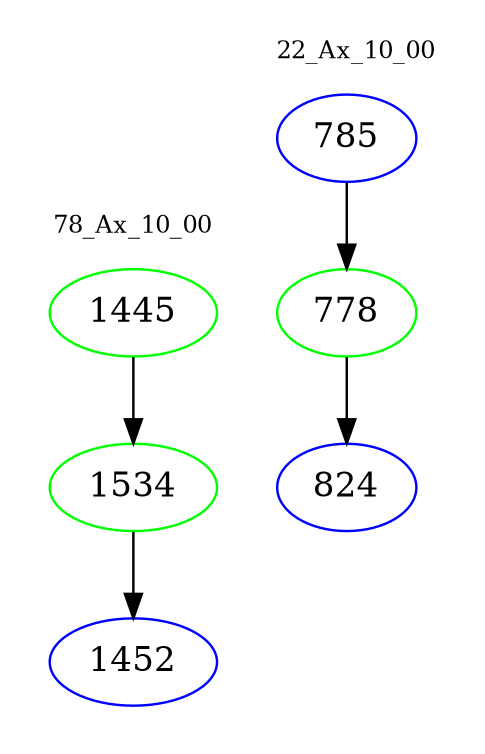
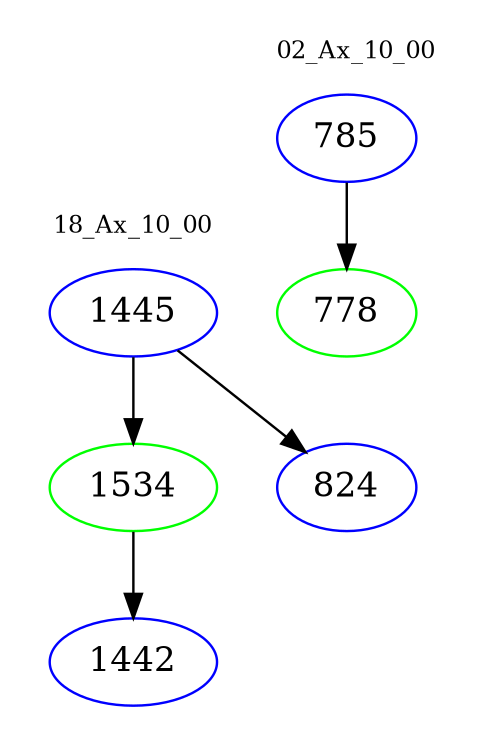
cluster "22_Ax_10_00": label "22_Ax_10_00" -> "02_Ax_10_00"
cluster "78_Ax_10_00": label "78_Ax_10_00" -> "18_Ax_10_00"
node "1445": color green -> blue
edge "778" -> "824": now "1445" -> "824"
node "1452": label "1452" -> "1442"
